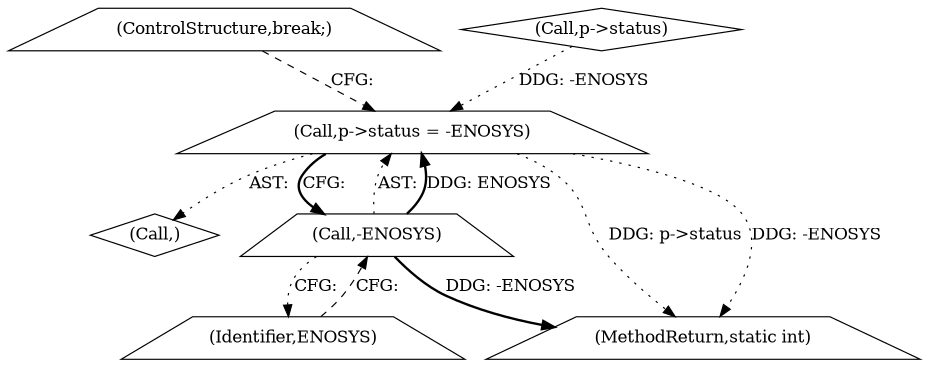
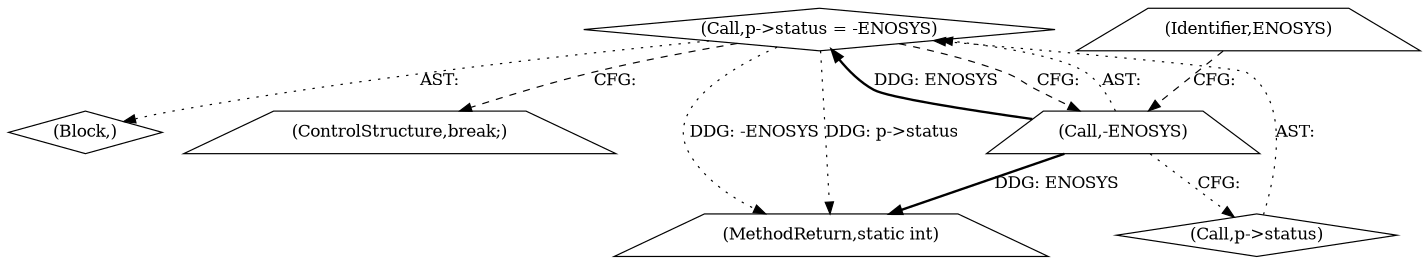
edge "(ControlStructure,break;)" -> "(Call,p->status = -ENOSYS)": reversed
edge "(Call,p->status)" -> "(Call,p->status = -ENOSYS)": label "DDG: -ENOSYS" -> "AST: "
node "(Call,p->status = -ENOSYS)": shape trapezium -> diamond
edge "(Call,p->status = -ENOSYS)" -> "(Call,-ENOSYS)": style bold -> dashed
node "(Call,)": label "(Call,)" -> "(Block,)"
edge "(Call,-ENOSYS)" -> "(Identifier,ENOSYS)": now "(Call,-ENOSYS)" -> "(Call,p->status)"
edge "(Call,-ENOSYS)" -> "(MethodReturn,static int)": label "DDG: -ENOSYS" -> "DDG: ENOSYS"
